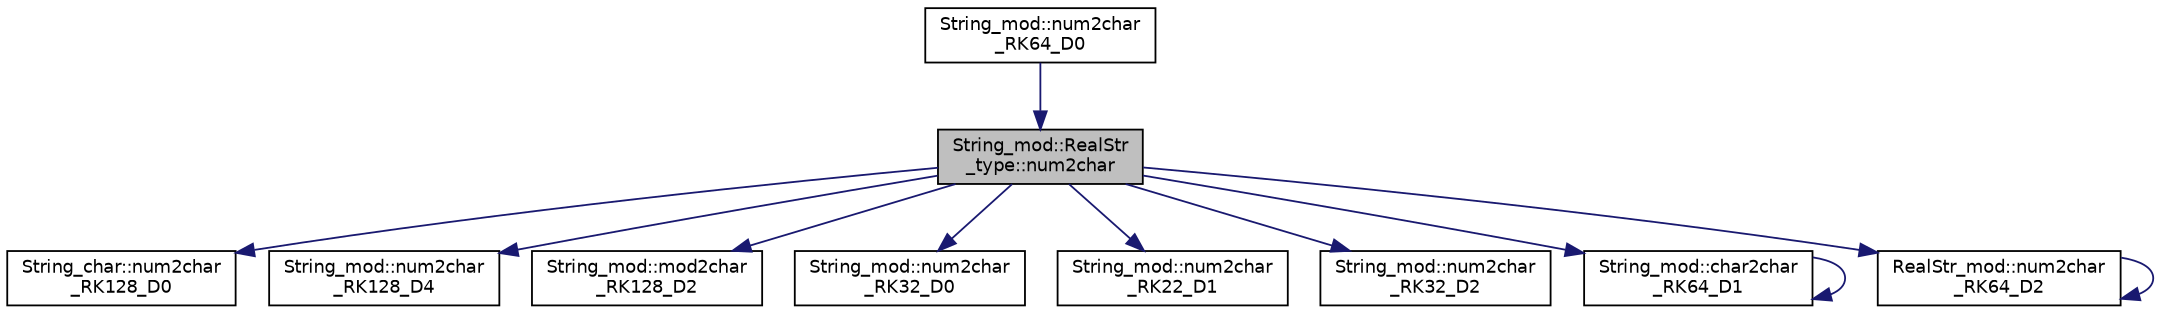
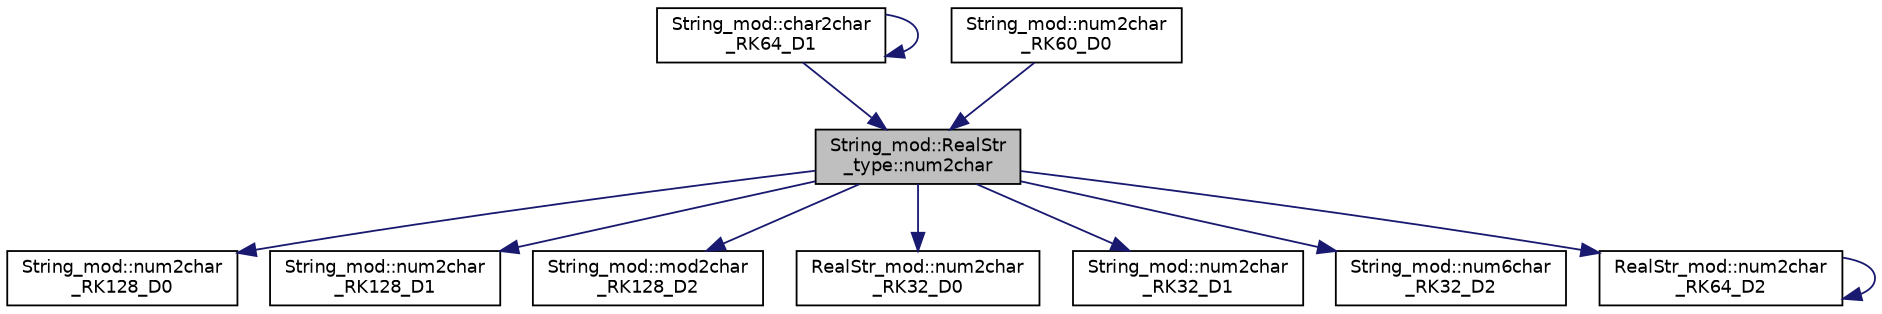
node "String_mod::num2char _RK64_D0": label "String_mod::num2char _RK64_D0" -> "String_mod::num2char _RK60_D0"
edge "String_mod::RealStr _type::num2char" -> "String_mod::char2char _RK64_D1": reversed
node "String_char::num2char _RK128_D0": label "String_char::num2char _RK128_D0" -> "String_mod::num2char _RK128_D0"
node "String_mod::num2char _RK128_D4": label "String_mod::num2char _RK128_D4" -> "String_mod::num2char _RK128_D1"
node "String_mod::num2char _RK32_D0": label "String_mod::num2char _RK32_D0" -> "RealStr_mod::num2char _RK32_D0"
node "String_mod::num2char _RK22_D1": label "String_mod::num2char _RK22_D1" -> "String_mod::num2char _RK32_D1"
node "String_mod::num2char _RK32_D2": label "String_mod::num2char _RK32_D2" -> "String_mod::num6char _RK32_D2"
